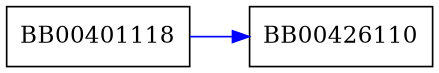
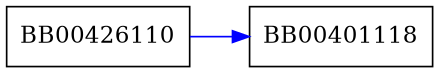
edge "BB00401118" -> "BB00426110": reversed
